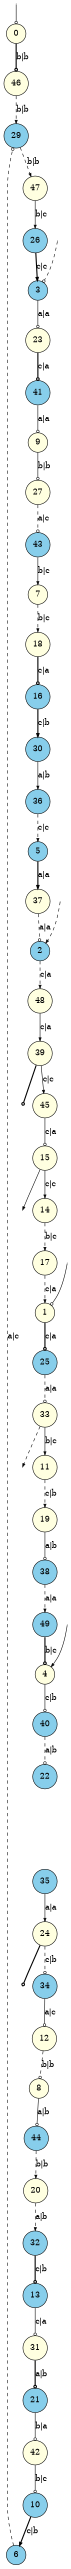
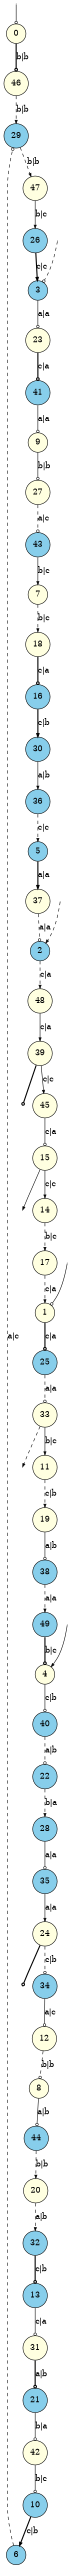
node "28": added
